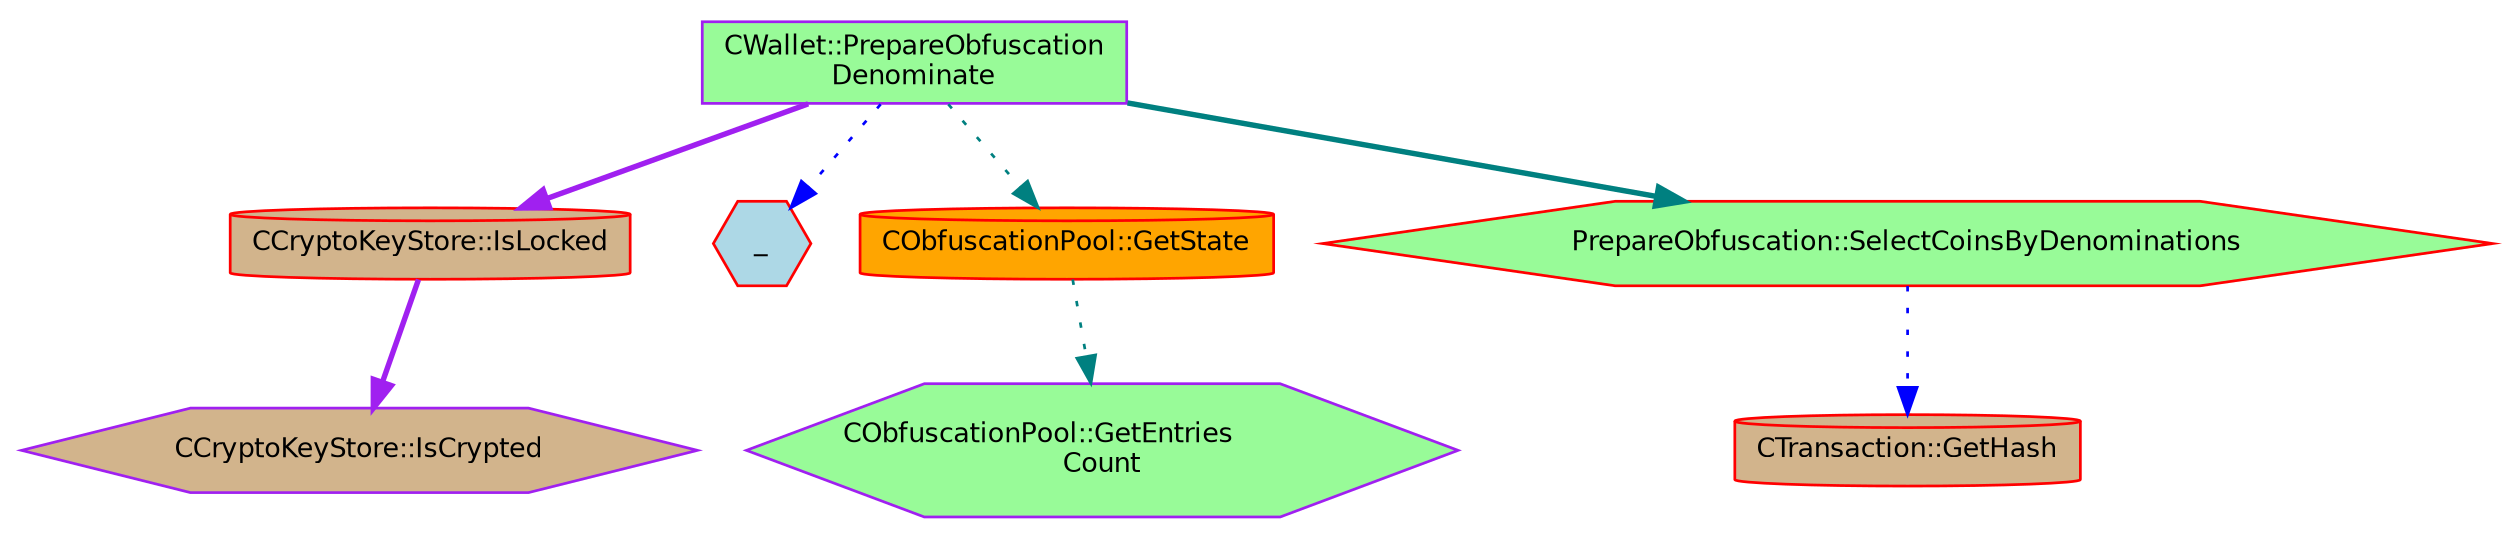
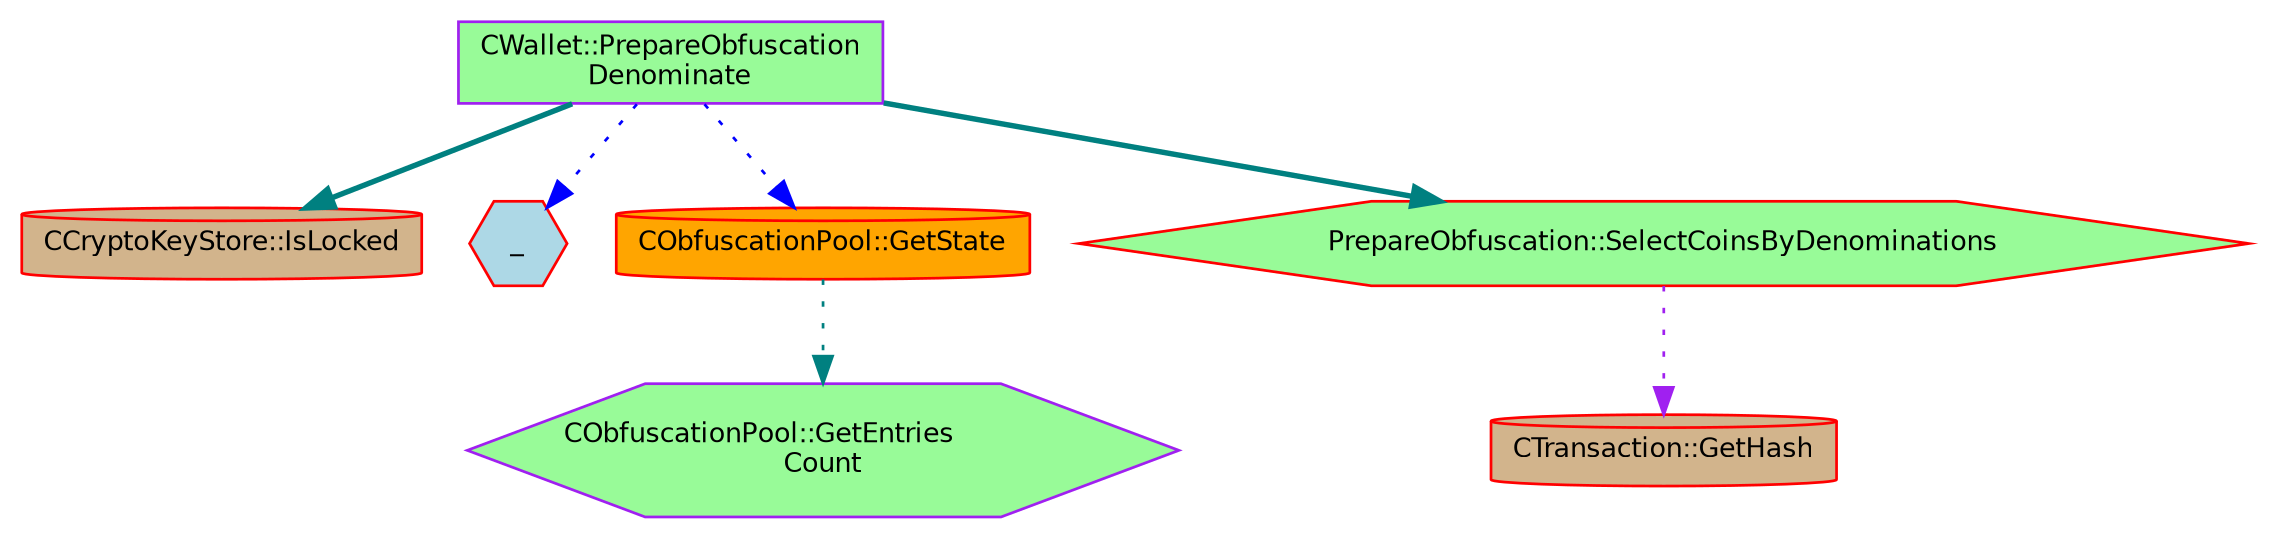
edge "CWallet::PrepareObfuscation Denominate" -> "CObfuscationPool::GetState": color teal -> blue
edge "CWallet::PrepareObfuscation Denominate" -> "CCryptoKeyStore::IsLocked": color purple -> teal
edge "PrepareObfuscation::SelectCoinsByDenominations" -> "CTransaction::GetHash": color blue -> purple
node "CCryptoKeyStore::IsCrypted": removed
